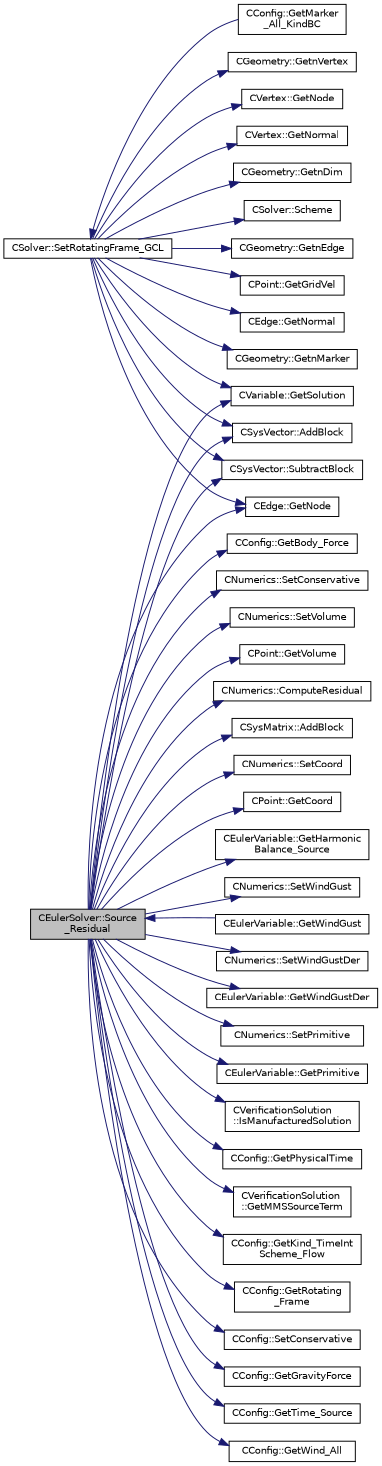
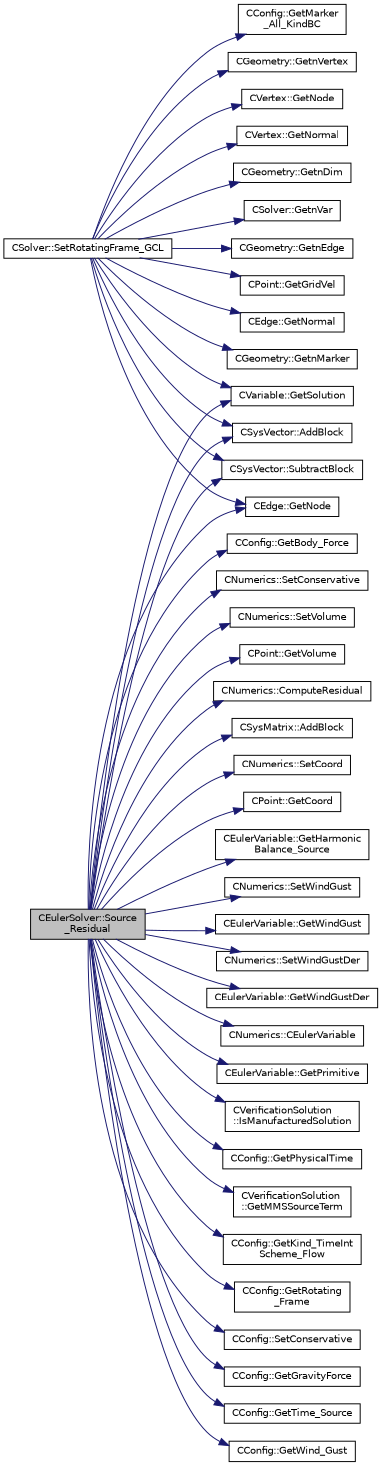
edge "CConfig::GetMarker _All_KindBC" -> "CSolver::SetRotatingFrame_GCL": reversed
node "CSolver::Scheme": label "CSolver::Scheme" -> "CSolver::GetnVar"
edge "CEulerVariable::GetWindGust" -> "CEulerSolver::Source _Residual": reversed
node "CNumerics::SetPrimitive": label "CNumerics::SetPrimitive" -> "CNumerics::CEulerVariable"
node "CConfig::GetWind_All": label "CConfig::GetWind_All" -> "CConfig::GetWind_Gust"
